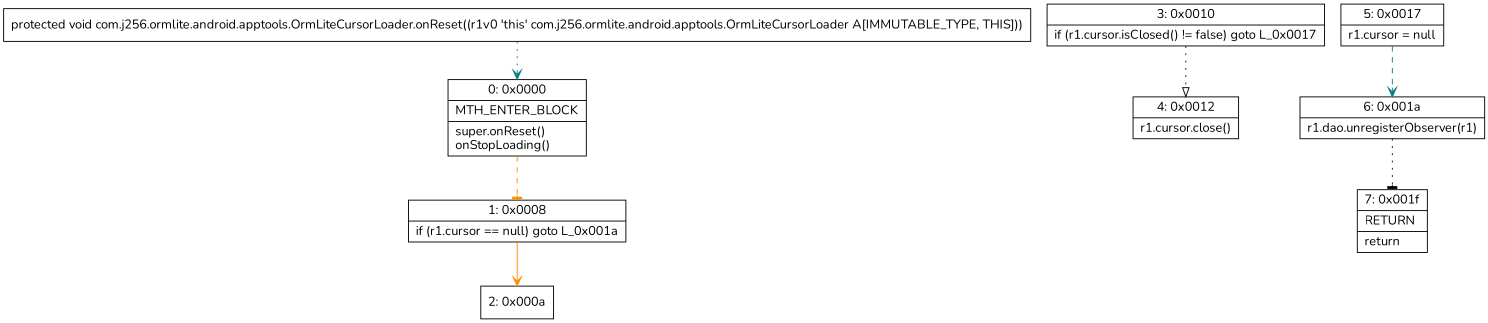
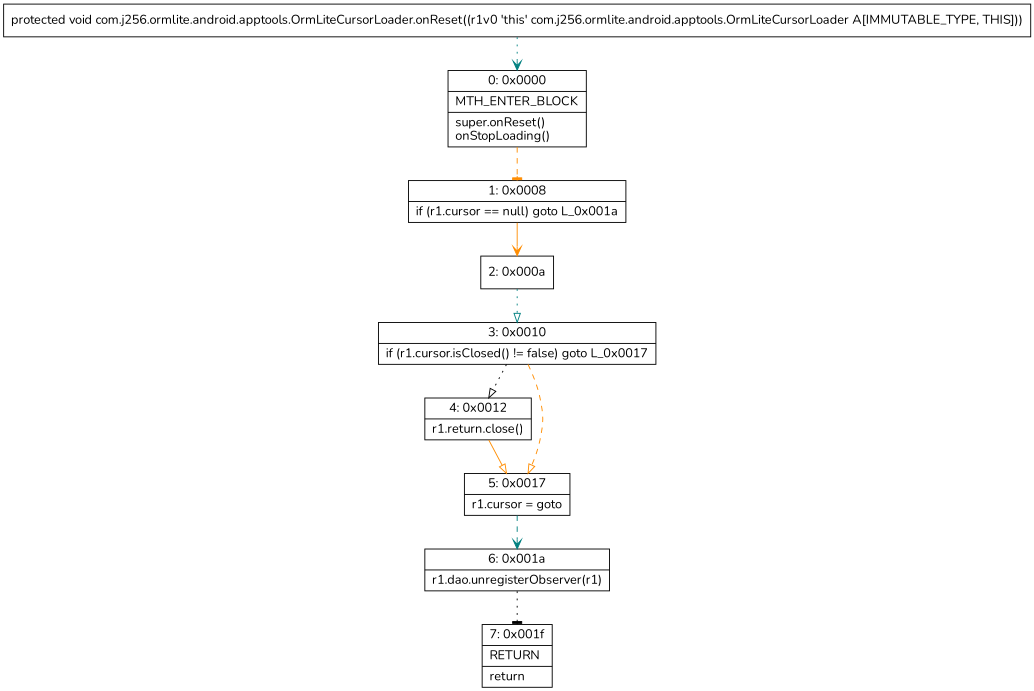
node "5: 0x0017": text "r1.cursor = null" -> "r1.cursor = goto"
node "4: 0x0012": text "r1.cursor.close()" -> "r1.return.close()"
edge "2: 0x000a" -> "3: 0x0010": added
edge "3: 0x0010" -> "5: 0x0017": added
edge "4: 0x0012" -> "5: 0x0017": added
